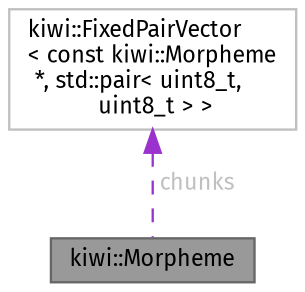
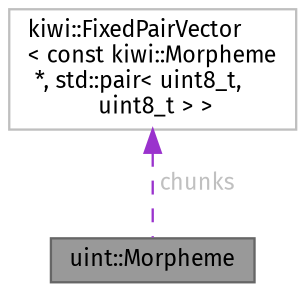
node "kiwi::Morpheme": label "kiwi::Morpheme" -> "uint::Morpheme"
